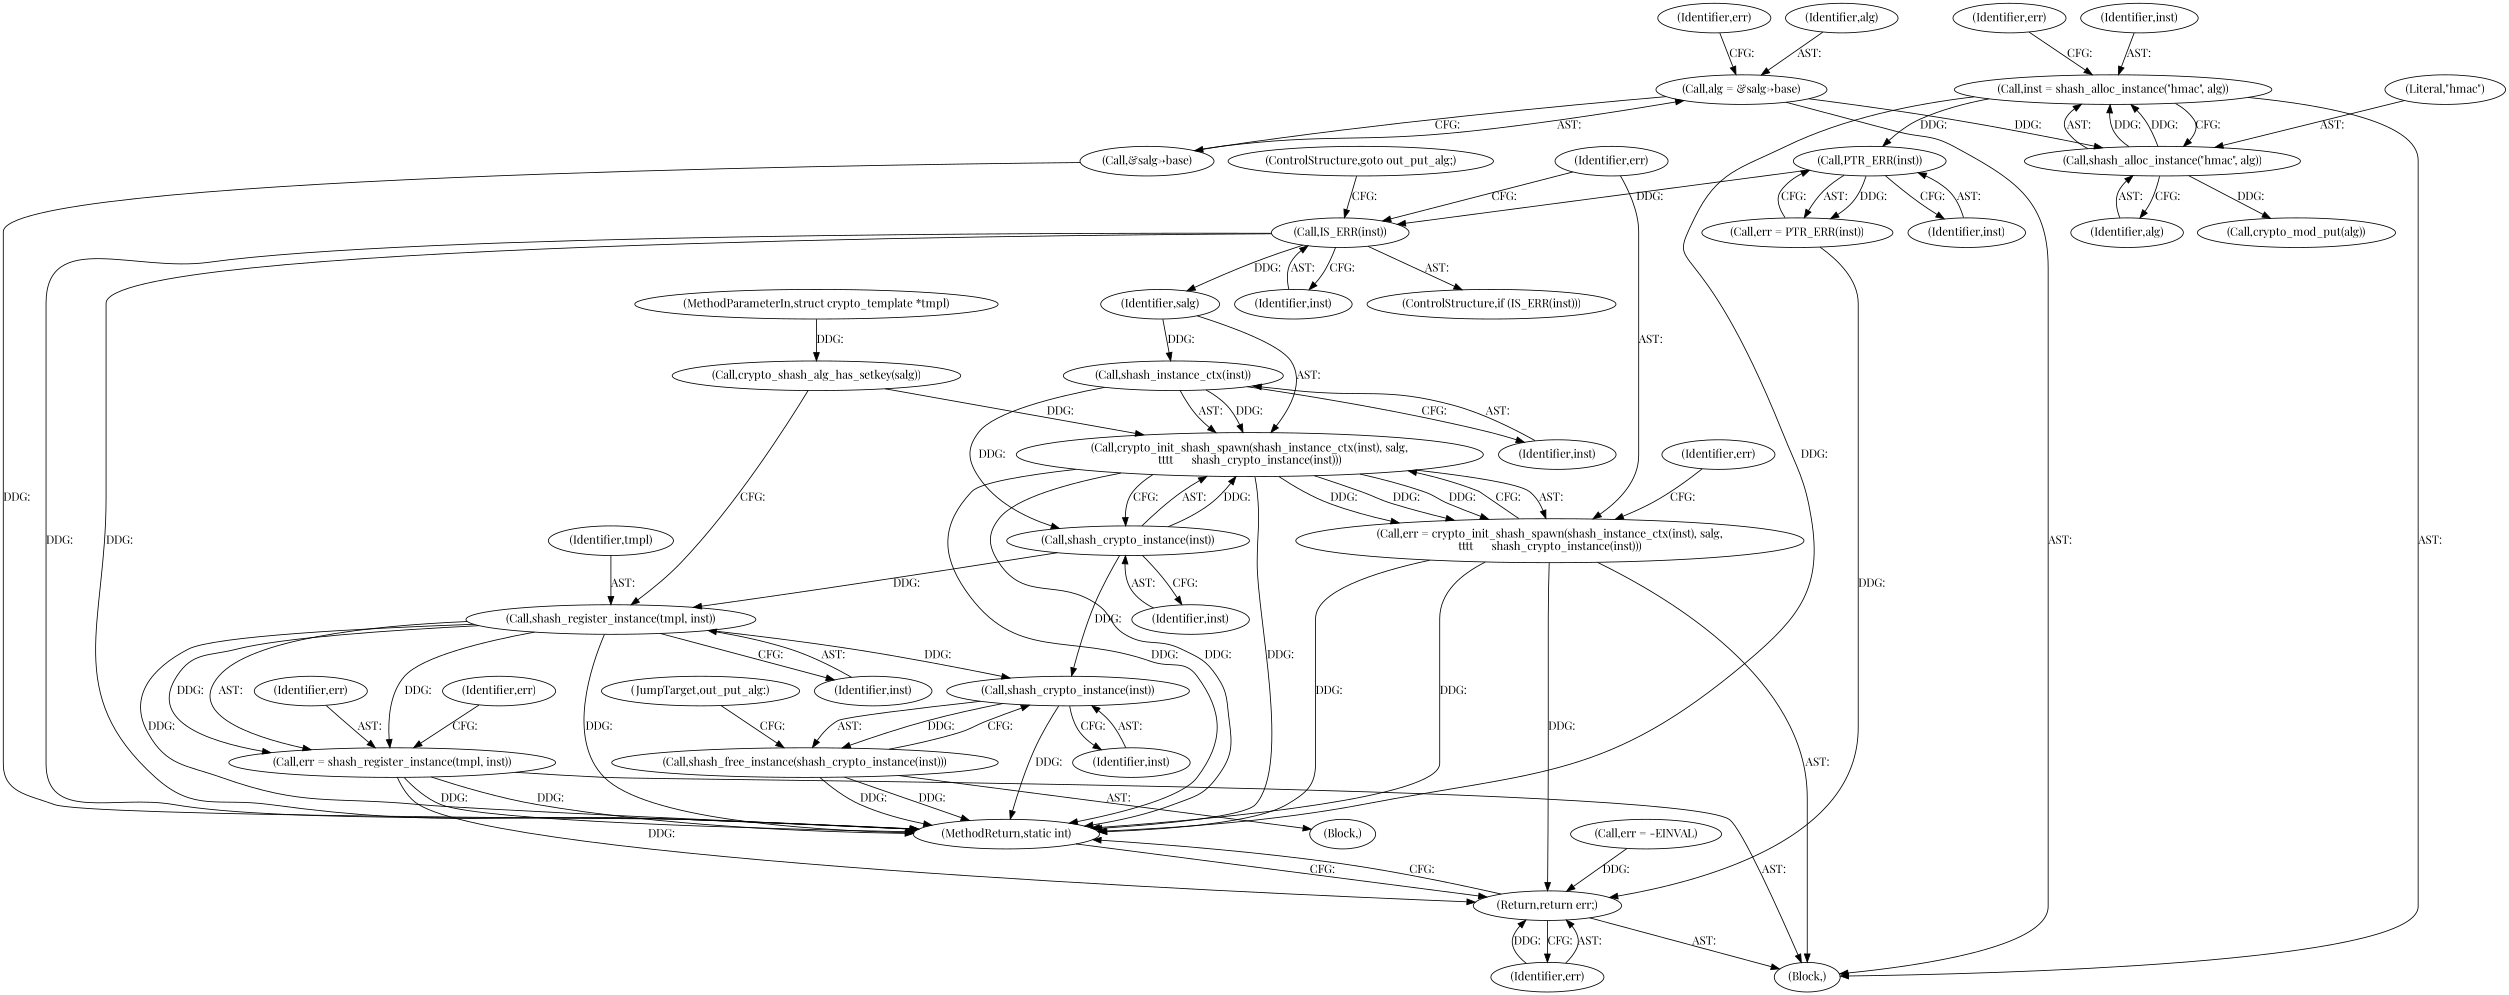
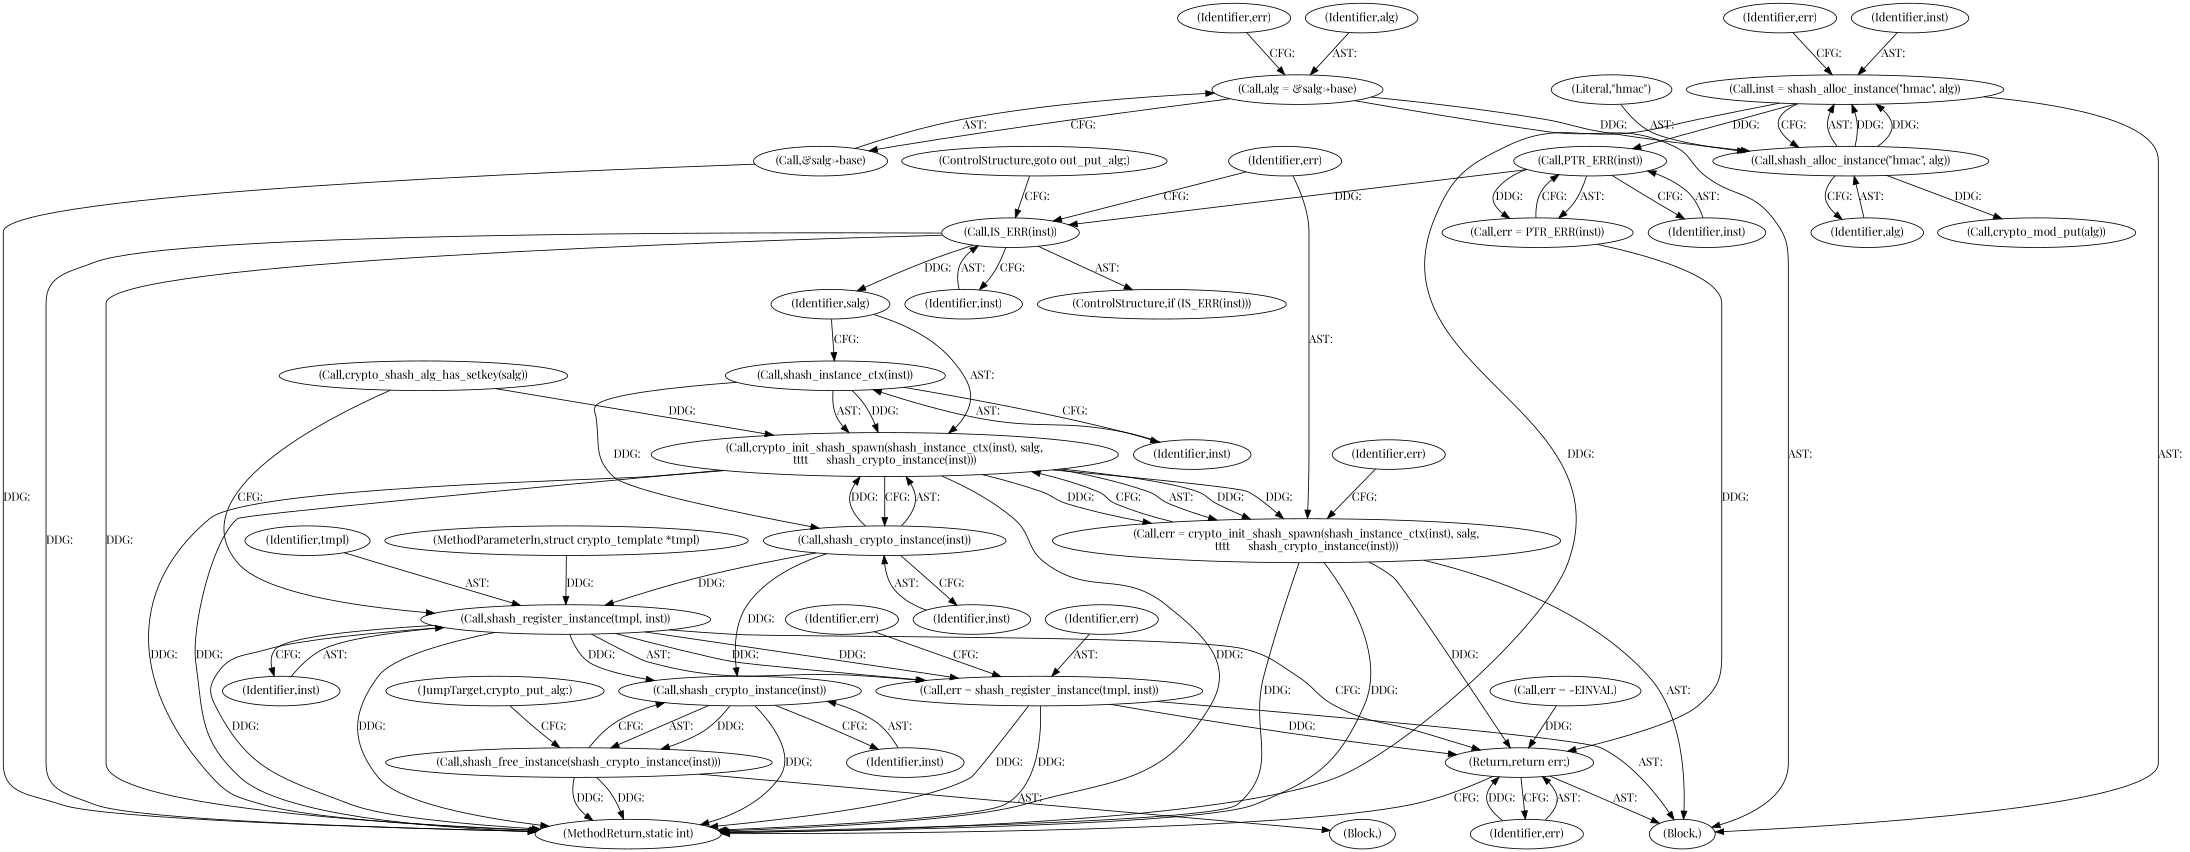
edge "(MethodParameterIn,struct crypto_template *tmpl)" -> "(Call,crypto_shash_alg_has_setkey(salg))": now "(MethodParameterIn,struct crypto_template *tmpl)" -> "(Call,shash_register_instance(tmpl, inst))"
edge "(Identifier,salg)" -> "(Call,shash_instance_ctx(inst))": label "DDG: " -> "CFG: "
node "(JumpTarget,out_put_alg:)": label "(JumpTarget,out_put_alg:)" -> "(JumpTarget,crypto_put_alg:)"
edge "(MethodReturn,static int)" -> "(Return,return err;)": now "(Call,shash_register_instance(tmpl, inst))" -> "(Return,return err;)"
